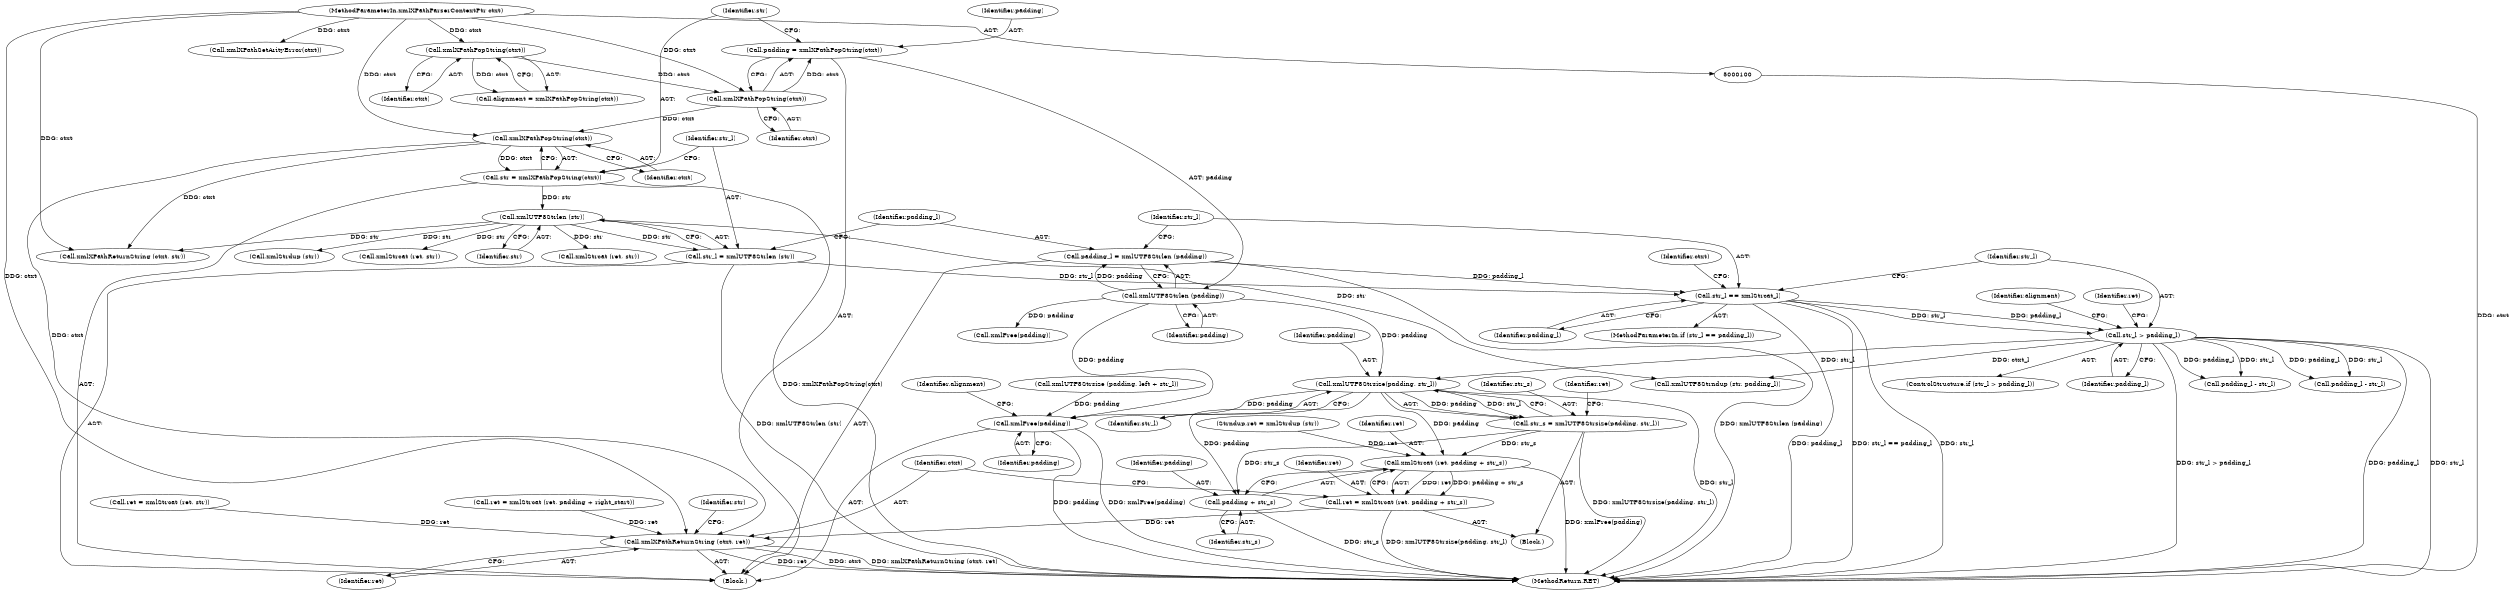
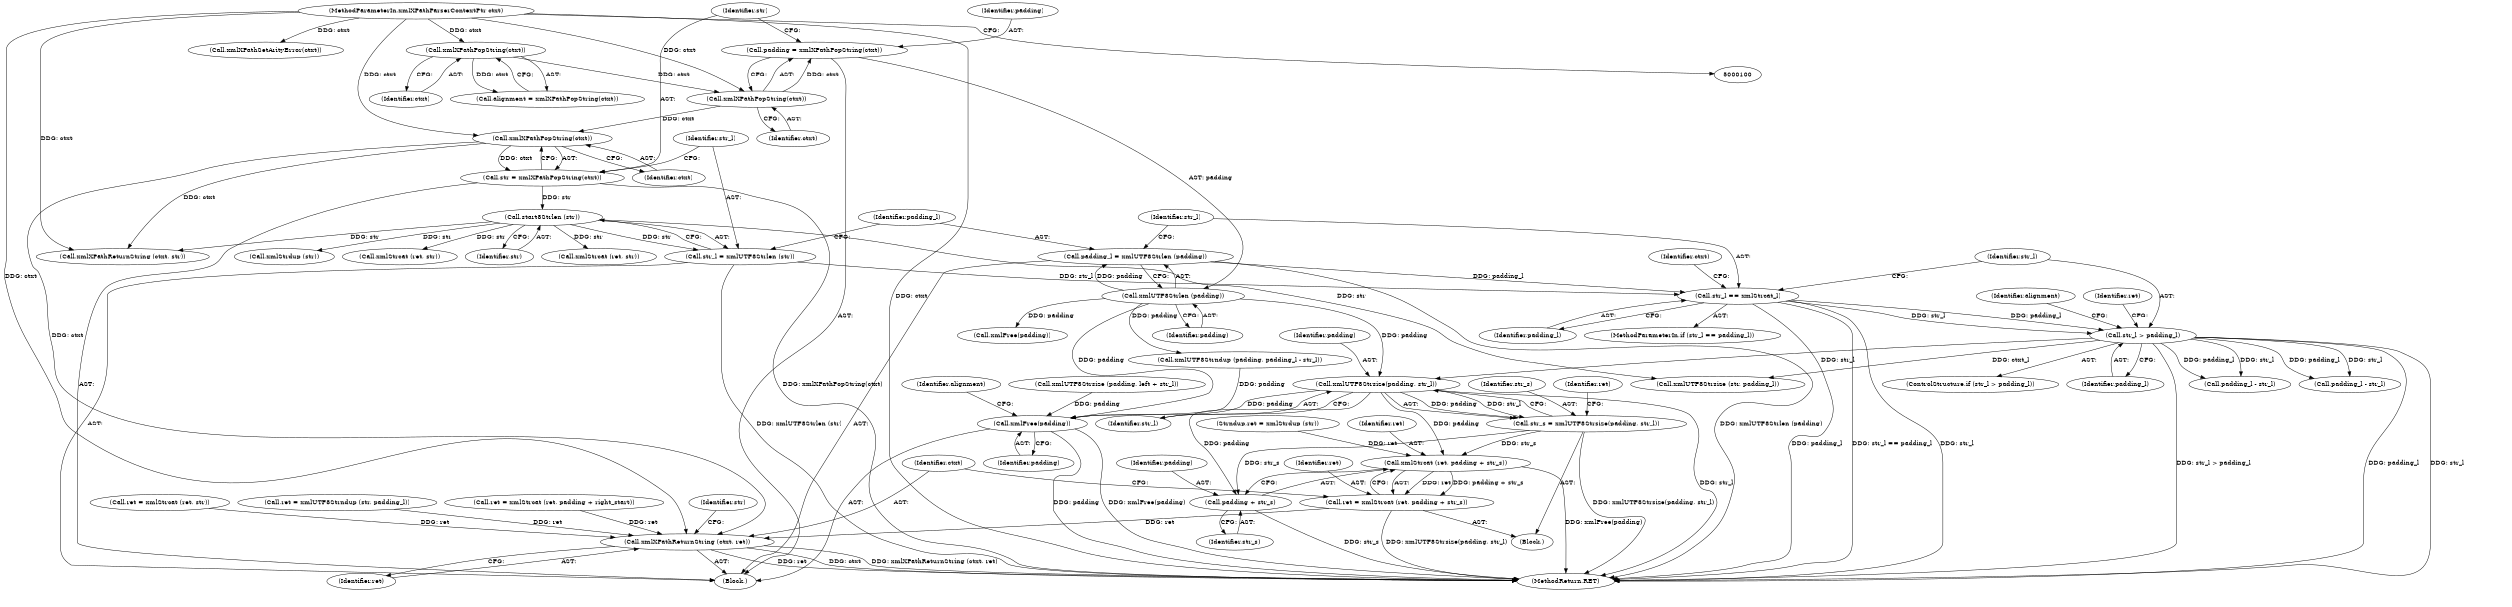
edge "(MethodParameterIn,xmlXPathParserContextPtr ctxt)" -> "5000100": label "AST: " -> "CFG: "
node "(Call,xmlUTF8Strlen (str))": label "(Call,xmlUTF8Strlen (str))" -> "(Call,start8Strlen (str))"
node "(Call,xmlUTF8Strndup (padding, padding_l - str_l))": added
node "(Call,xmlUTF8Strndup (str, padding_l))": label "(Call,xmlUTF8Strndup (str, padding_l))" -> "(Call,xmlUTF8Strsize (str, padding_l))"
edge "5000100" -> "(MethodReturn,RET)": now "(MethodParameterIn,xmlXPathParserContextPtr ctxt)" -> "(MethodReturn,RET)"
node "(Call,ret = xmlUTF8Strndup (str, padding_l))": added
